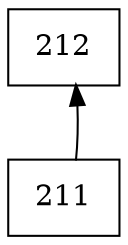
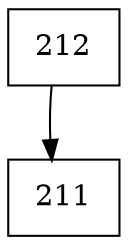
edge "211" -> "212": reversed
